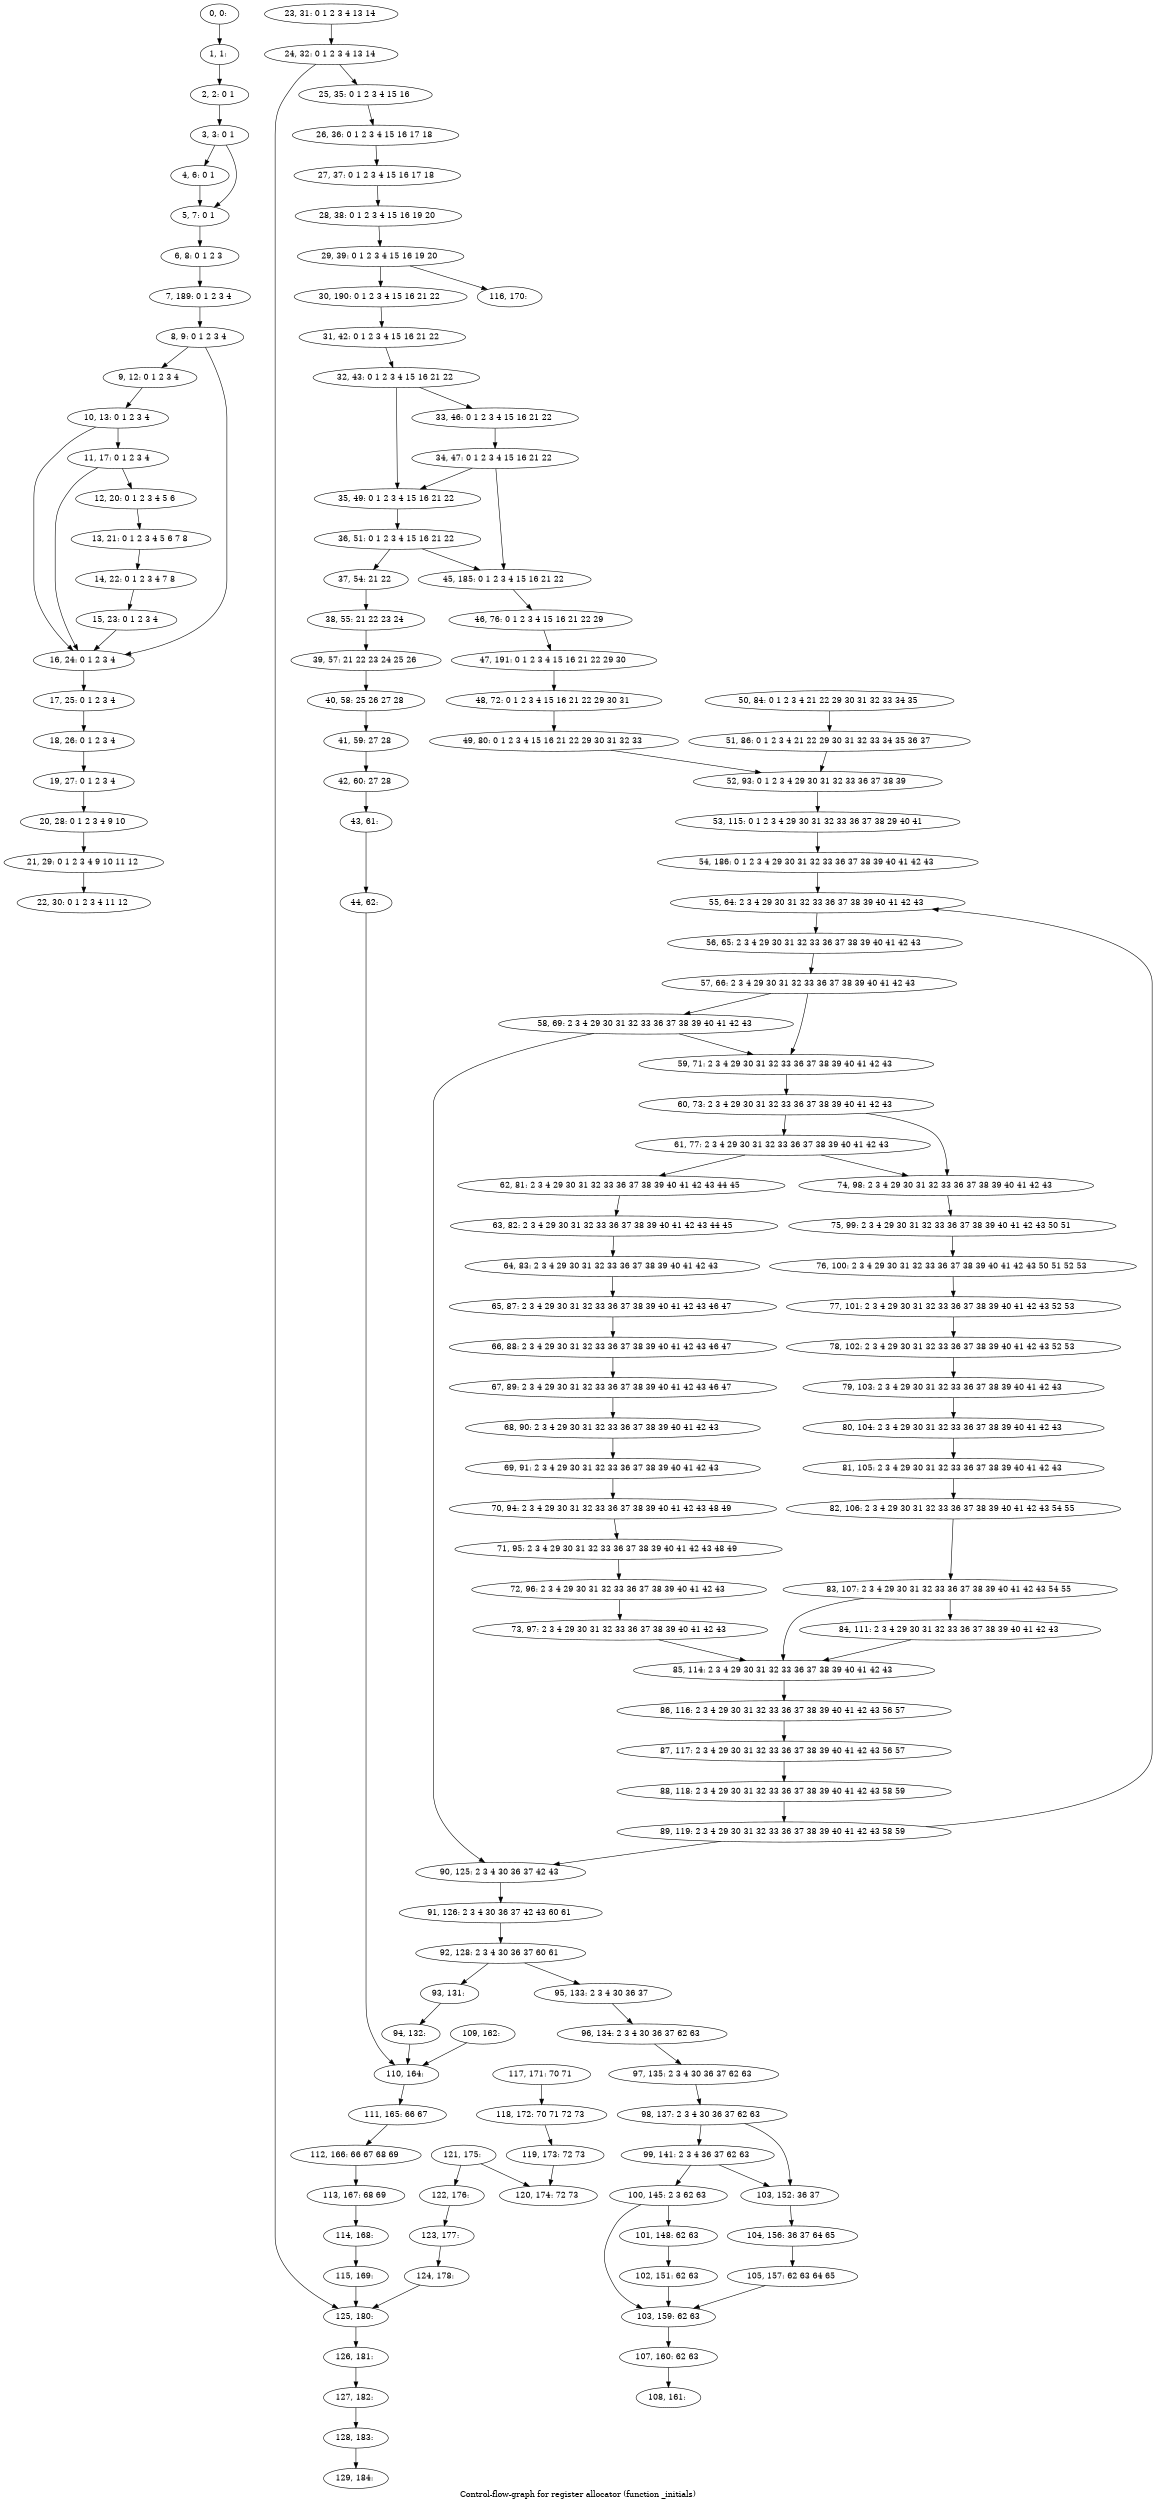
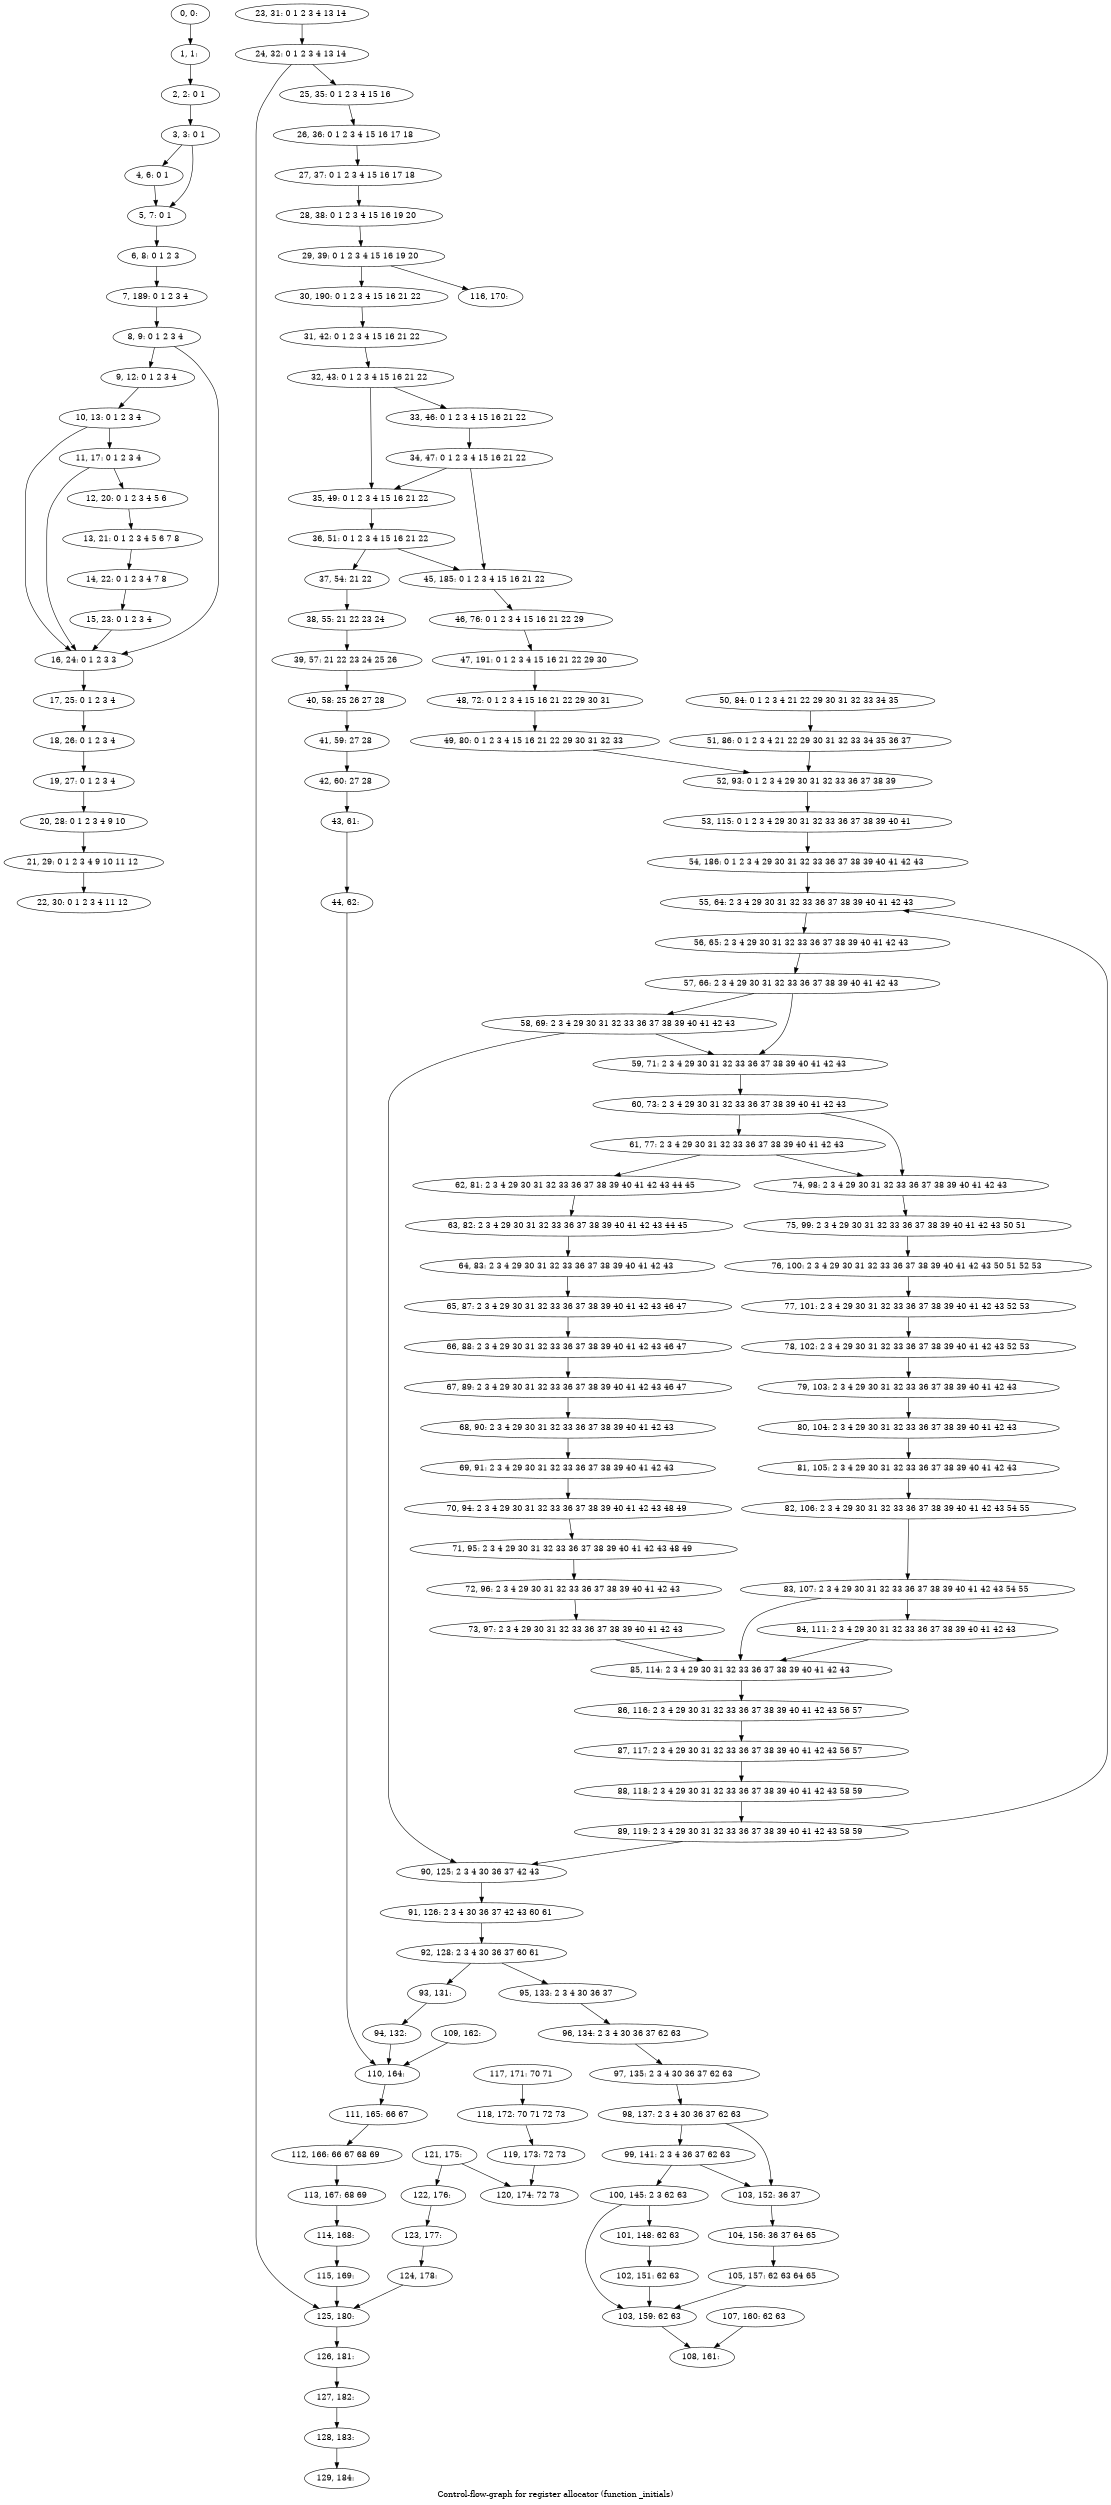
node "16, 24: 0 1 2 3 4": label "16, 24: 0 1 2 3 4" -> "16, 24: 0 1 2 3 3"
node "53, 115: 0 1 2 3 4 29 30 31 32 33 36 37 38 29 40 41": label "53, 115: 0 1 2 3 4 29 30 31 32 33 36 37 38 29 40 41" -> "53, 115: 0 1 2 3 4 29 30 31 32 33 36 37 38 39 40 41"
edge "103, 159: 62 63" -> "107, 160: 62 63": now "103, 159: 62 63" -> "108, 161:"
